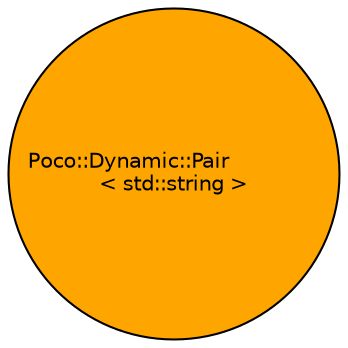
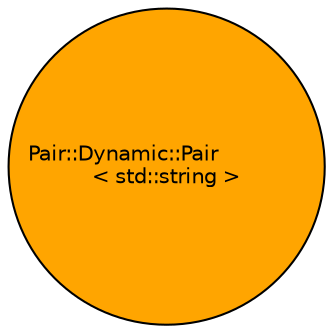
node "Poco::Dynamic::Pair < std::string >": label "Poco::Dynamic::Pair < std::string >" -> "Pair::Dynamic::Pair < std::string >"
